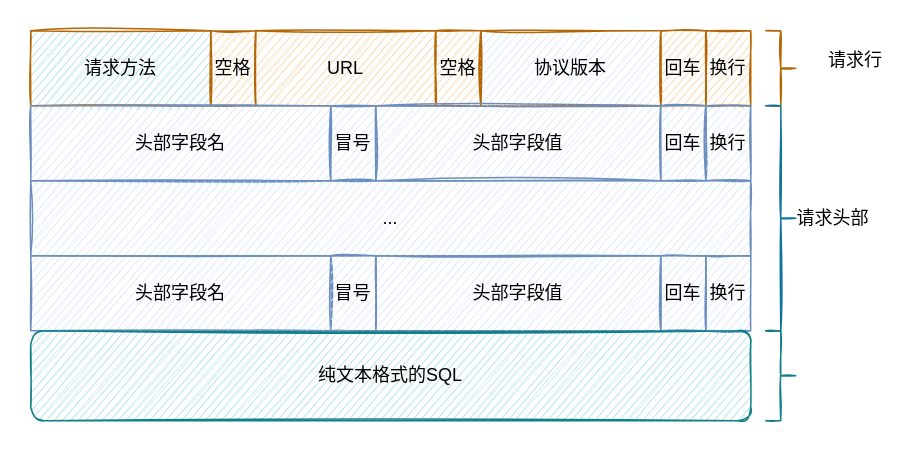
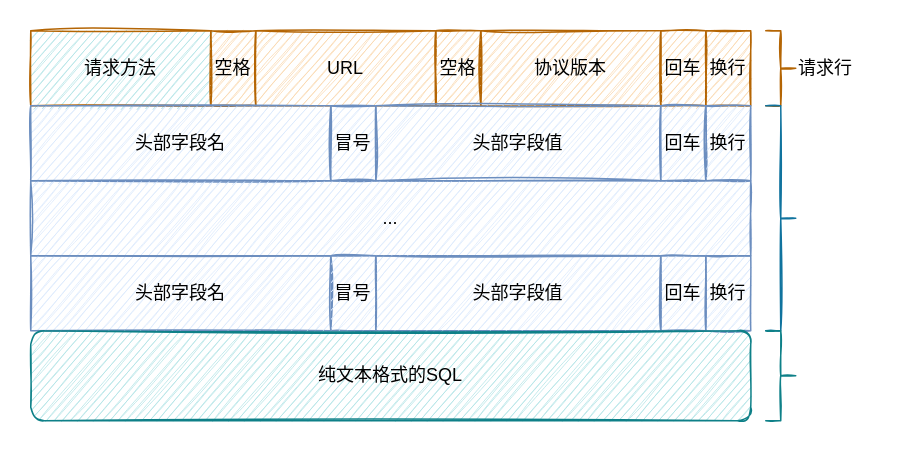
node "请求行": moved (856, 61) -> (826, 68)
node "协议版本": fillcolor #dae8fc -> #fad7ac
node "请求头部": removed
